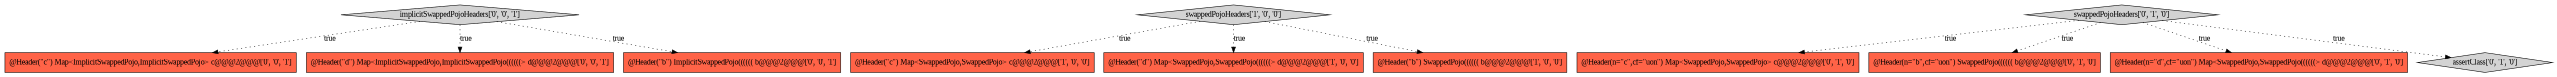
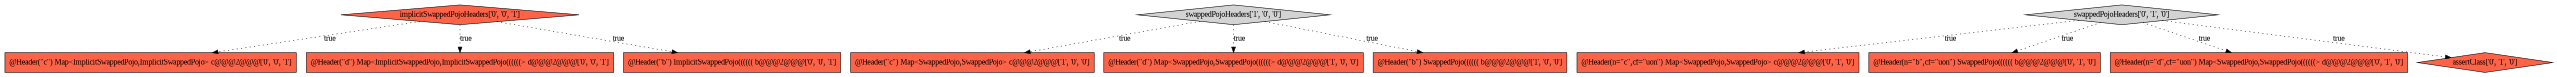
node "implicitSwappedPojoHeaders['0', '0', '1']": fillcolor lightgray -> tomato
node "assertClass['0', '1', '0']": fillcolor lightgray -> tomato
